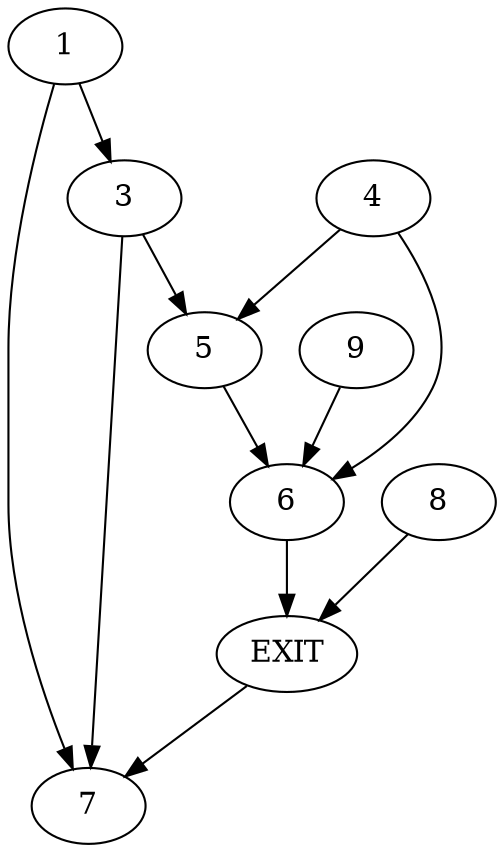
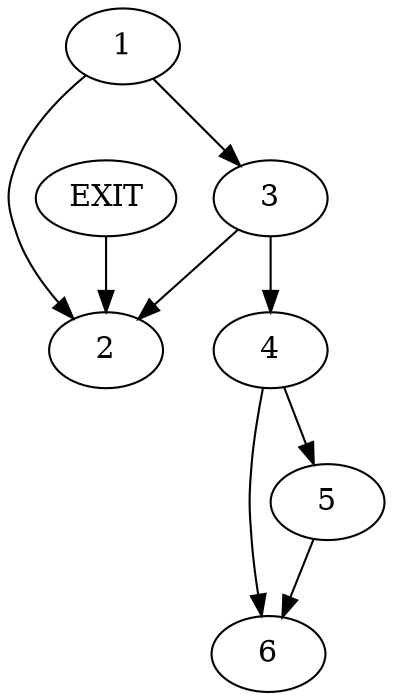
edge "3" -> "5": now "3" -> "4"
node "9": removed
node "8": removed
edge "6" -> "EXIT": removed
node "7": label "7" -> "2"
